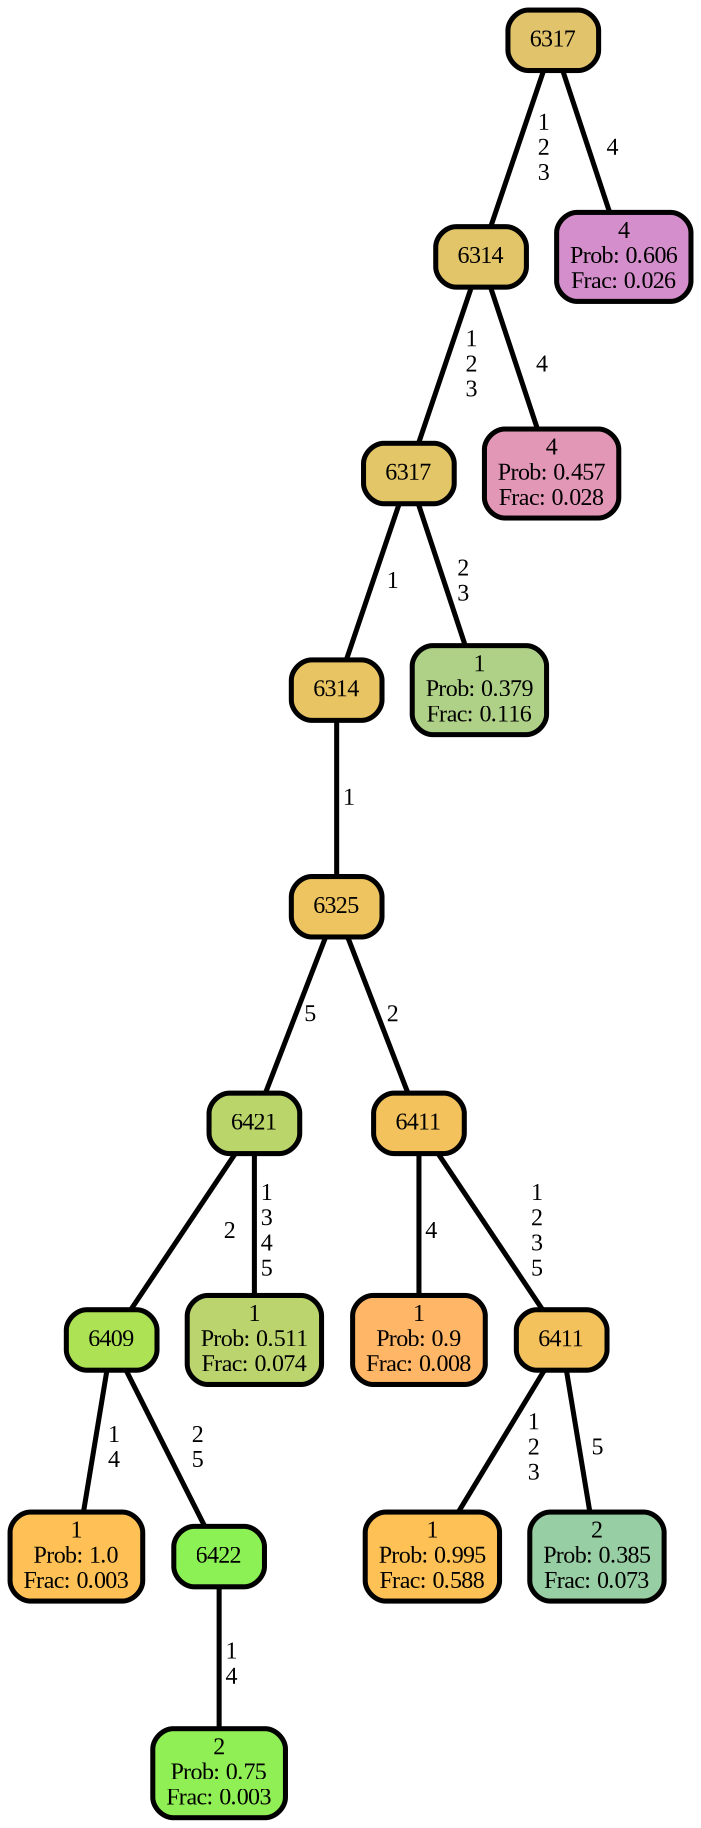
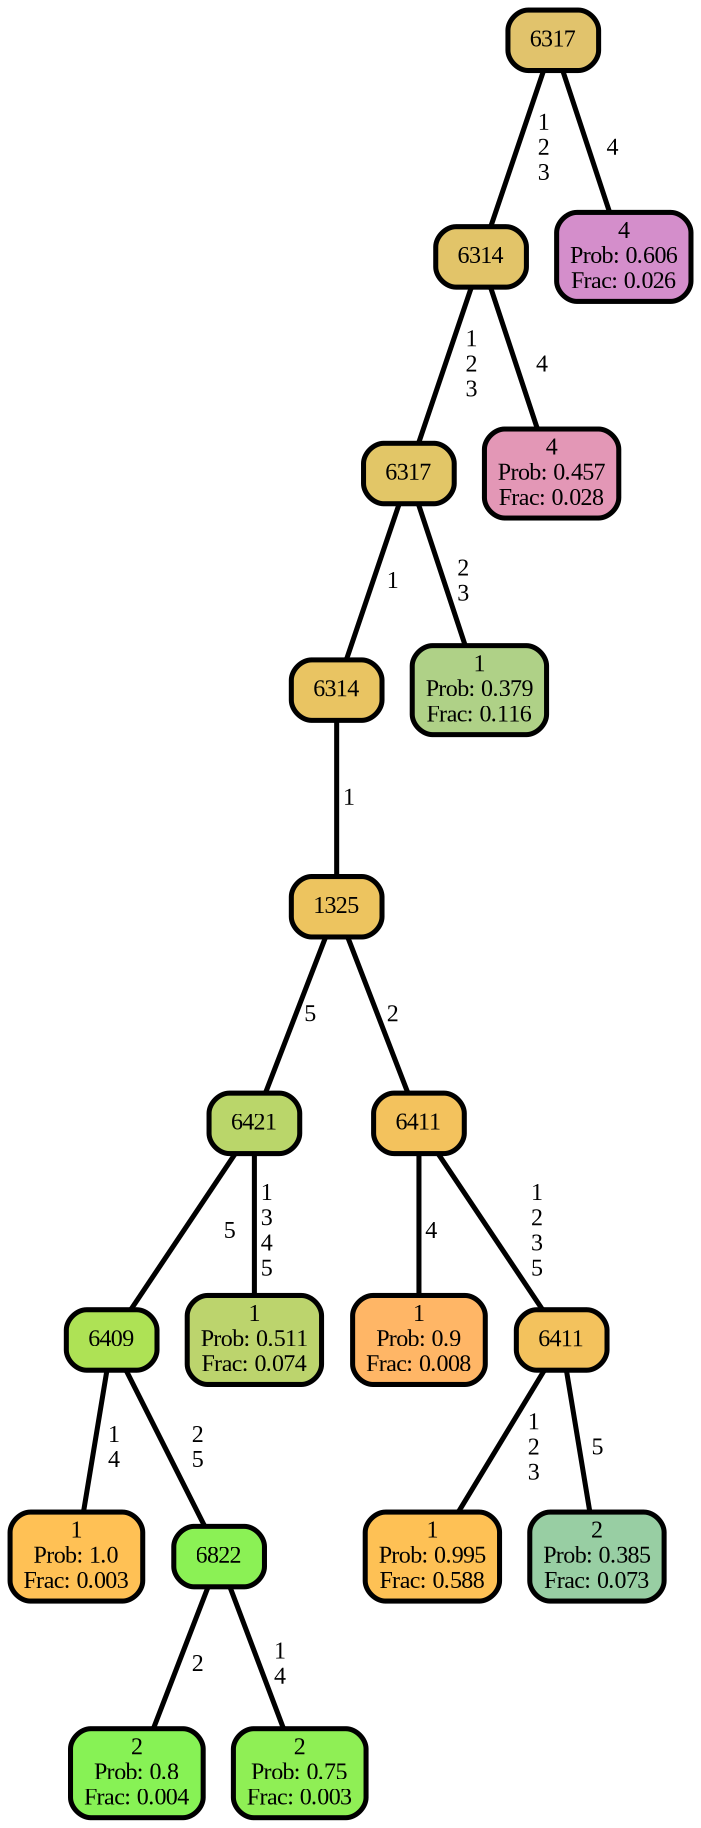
node "6325": label "6325" -> "1325"
edge "6421" -- "6409": label " 2" -> " 5"
node "6422": label "6422" -> "6822"
node "2 Prob: 0.8 Frac: 0.004": added
